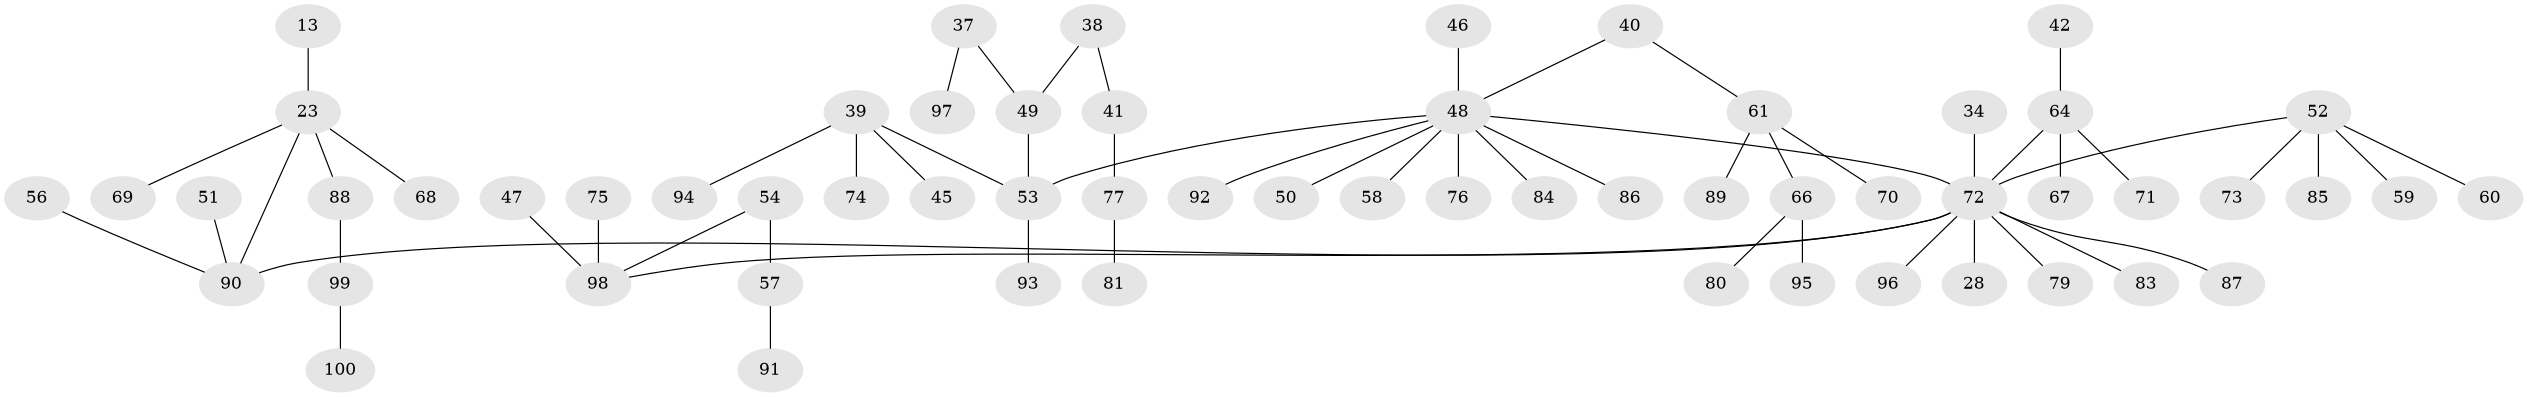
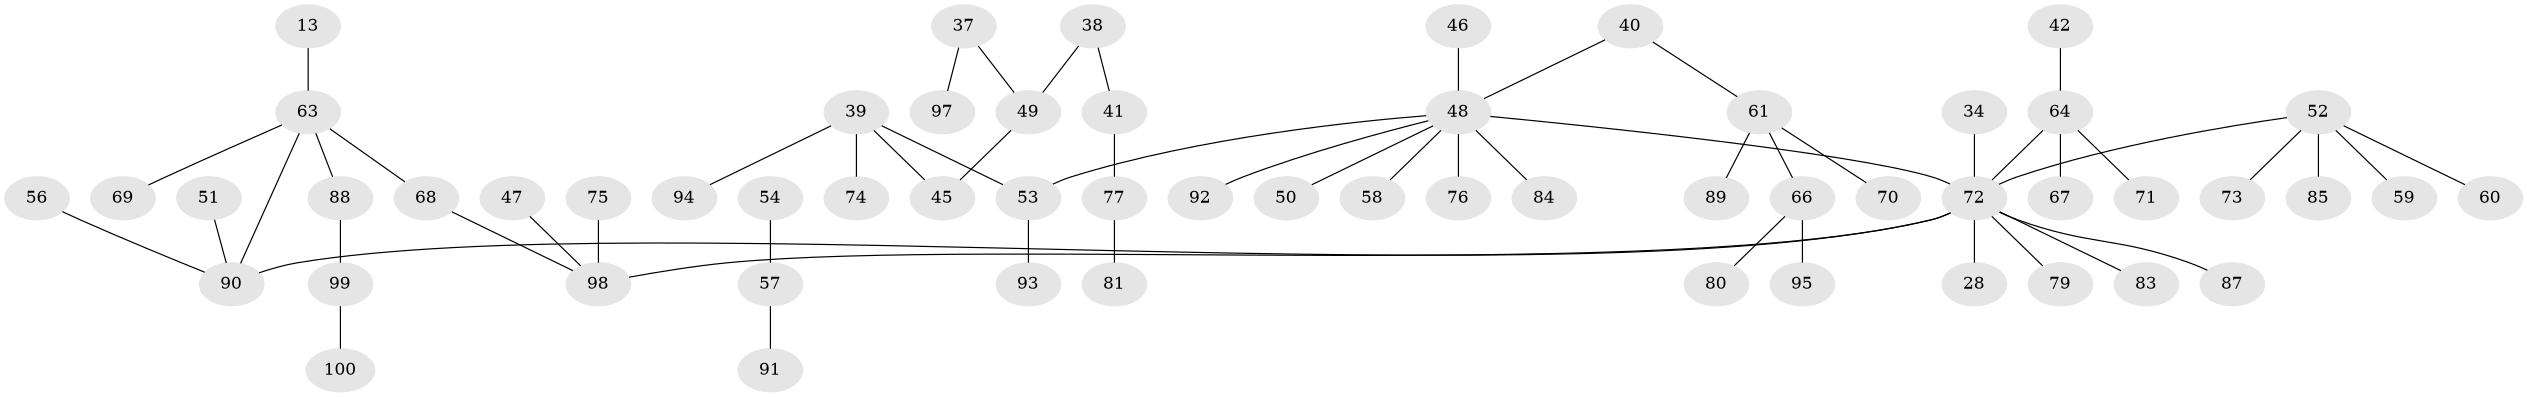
node "23": label "23" -> "63"
edge "49" -- "53": now "49" -- "45"
node "86": removed
edge "54" -- "98": now "68" -- "98"
node "96": removed
